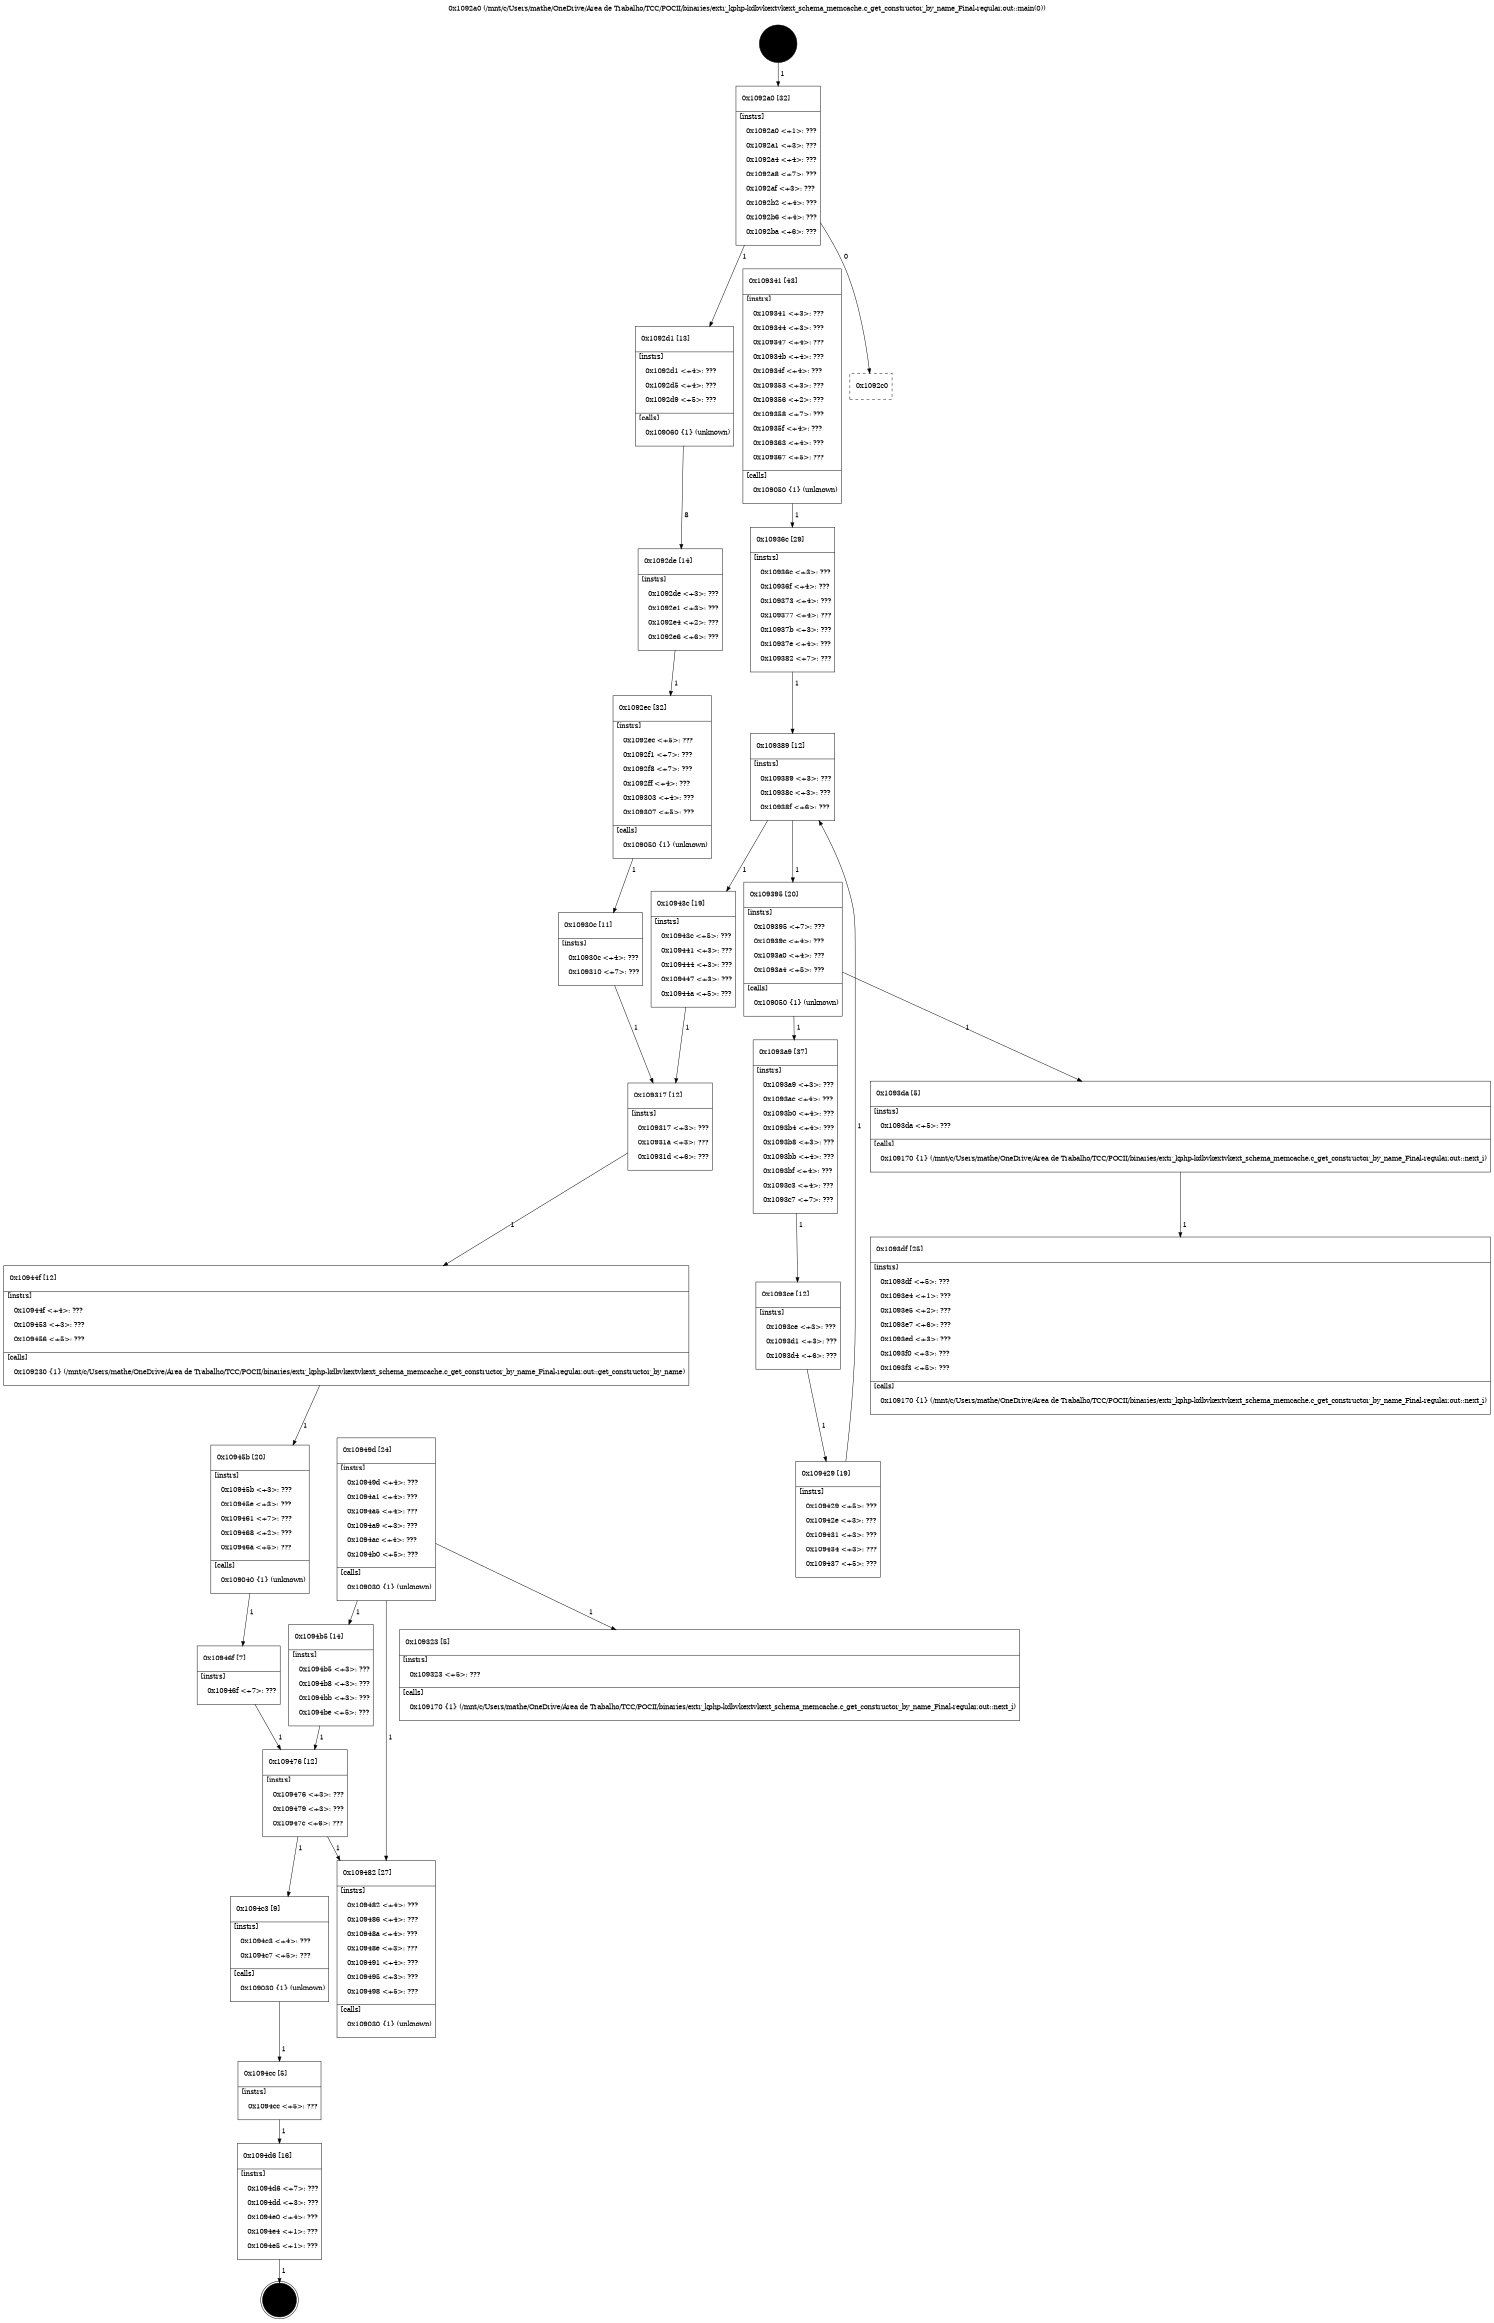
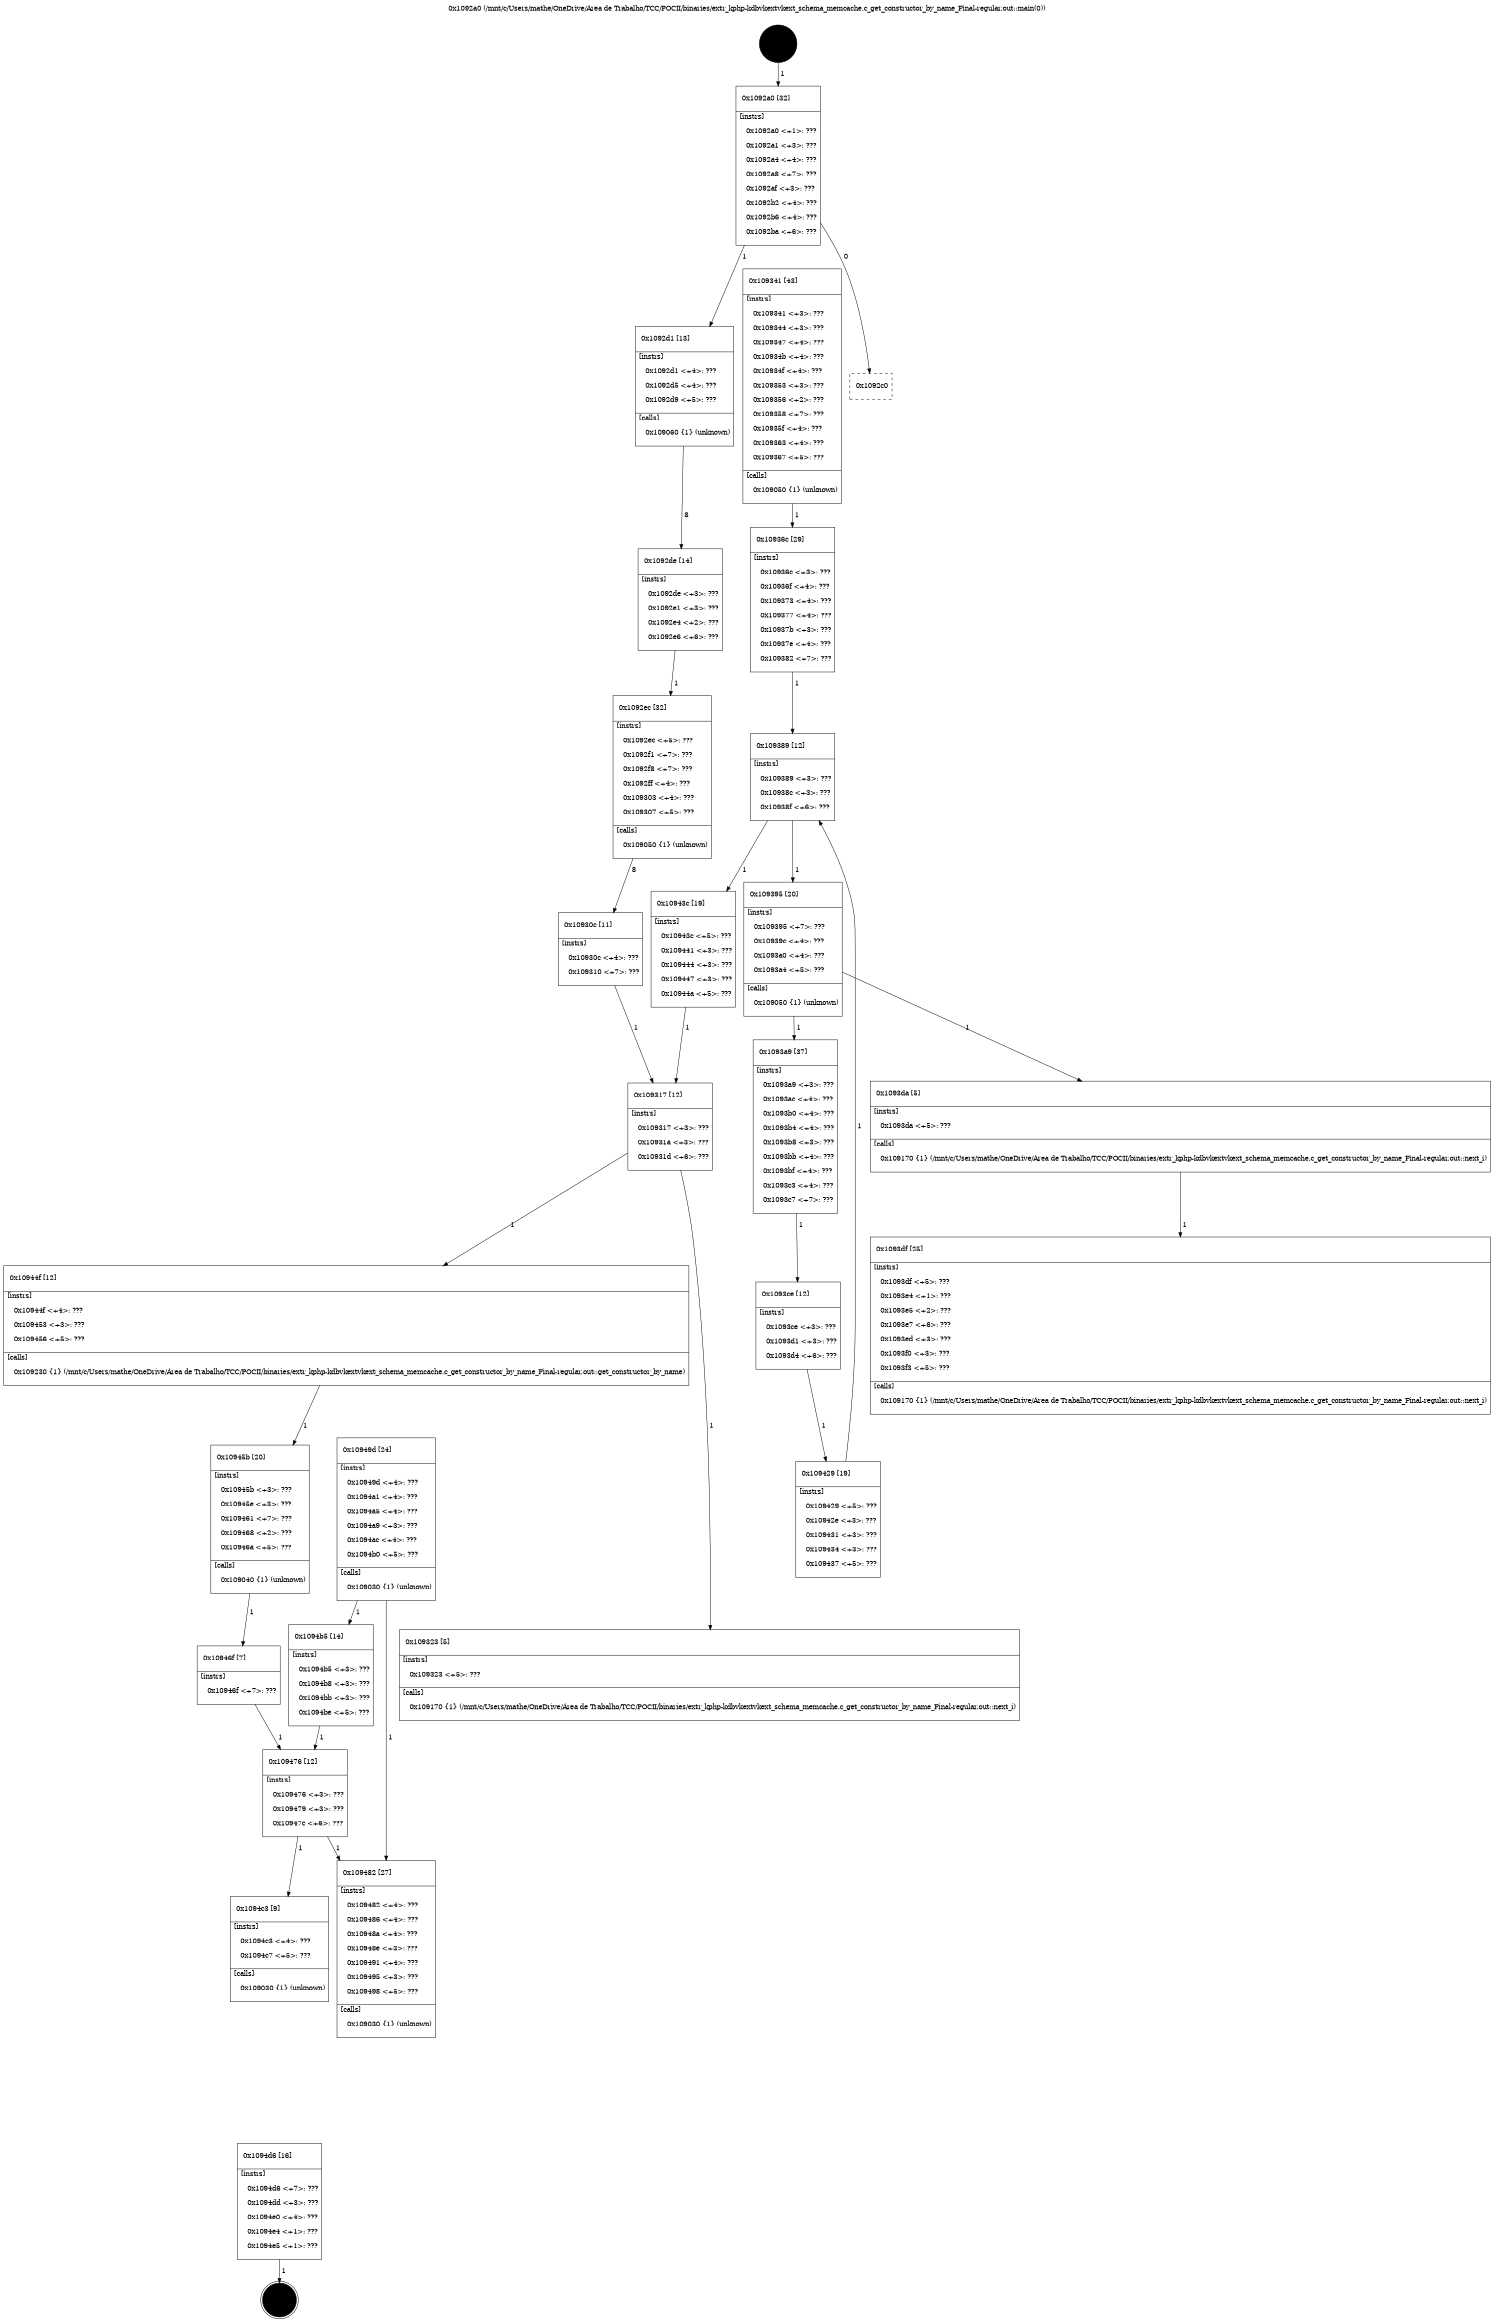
edge "0x1092ec [32]" -> "0x10930c [11]": label " 1" -> " 8"
edge "0x10949d [24]" -> "0x109323 [5]": now "0x109317 [12]" -> "0x109323 [5]"
node "0x1094cc [5]": removed
